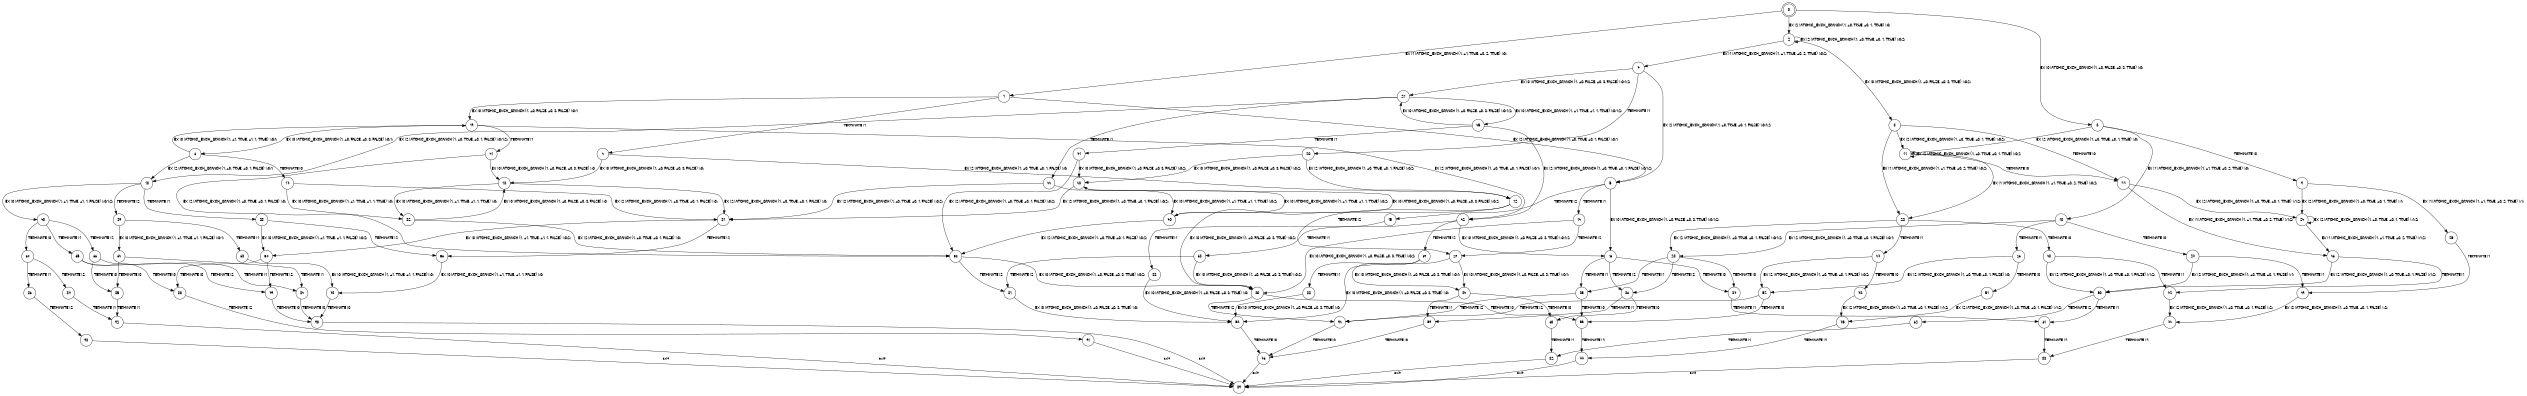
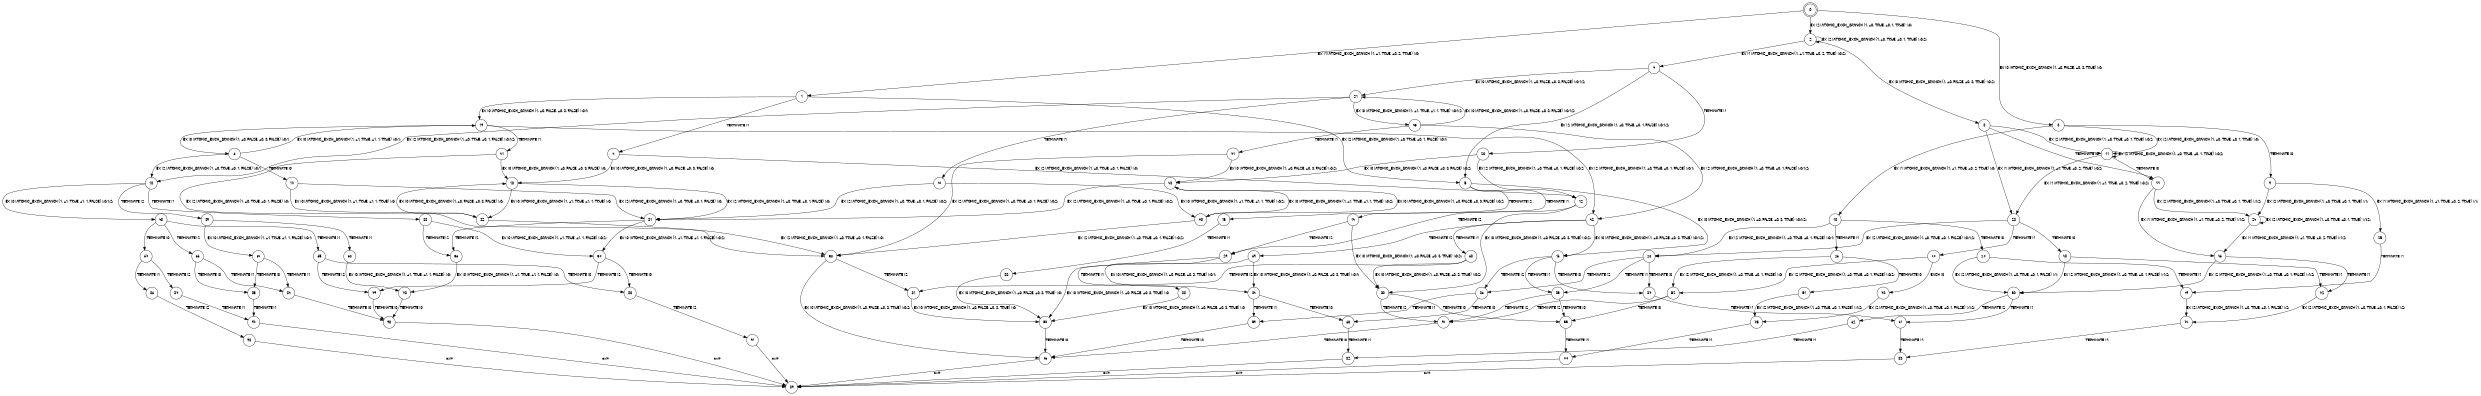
edge "47" -> "73": label "TERMINATE !0" -> "EXCH !0"
edge "58" -> "30": now "58" -> "76"
node "92": label "92" -> "97"
